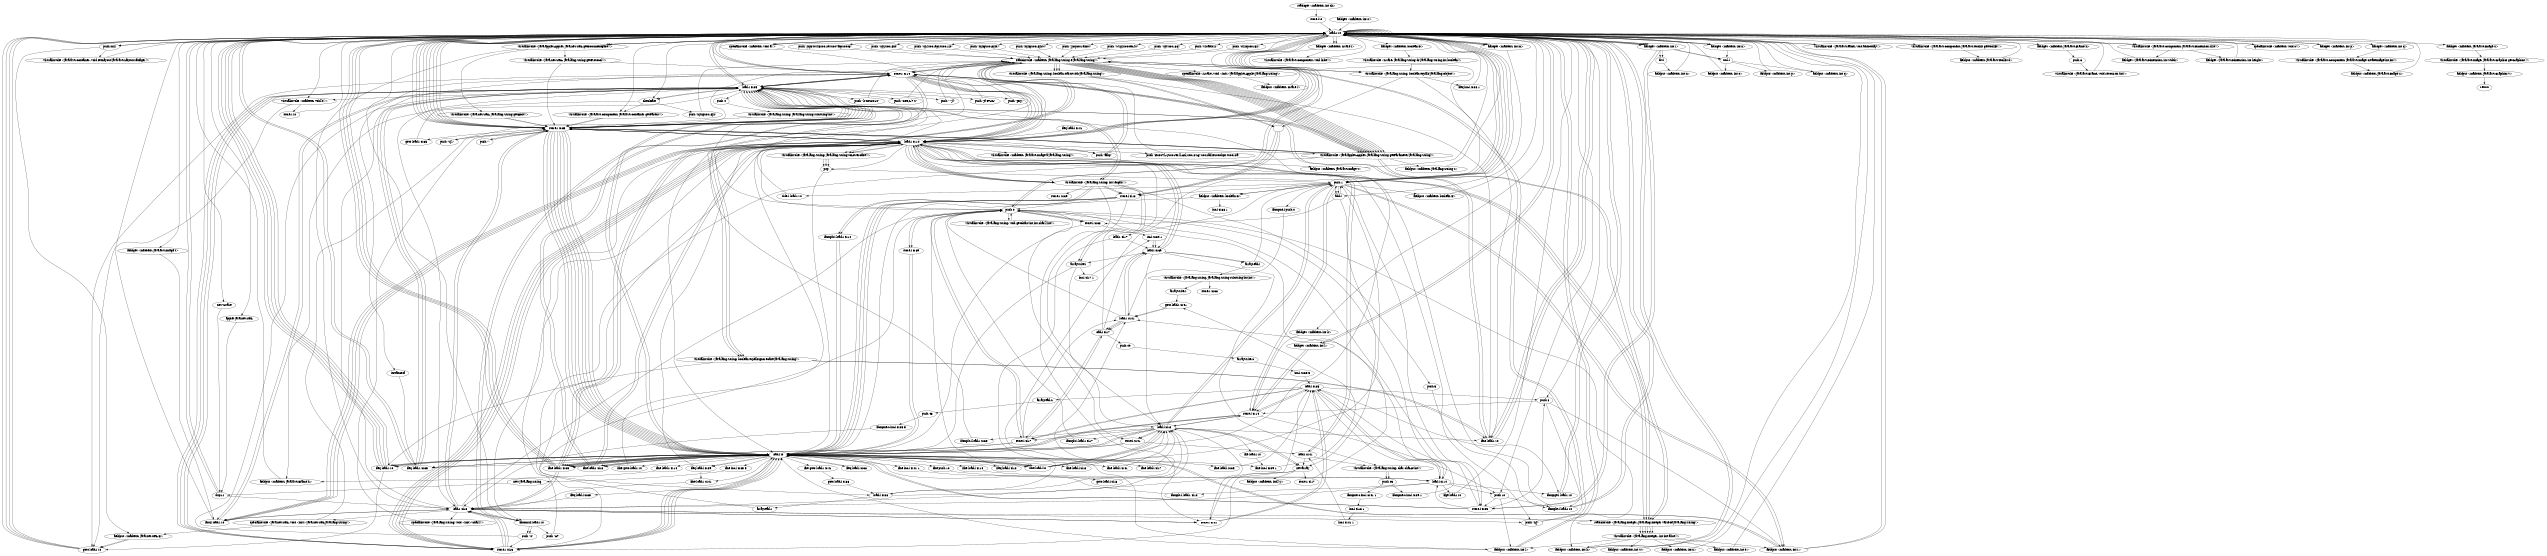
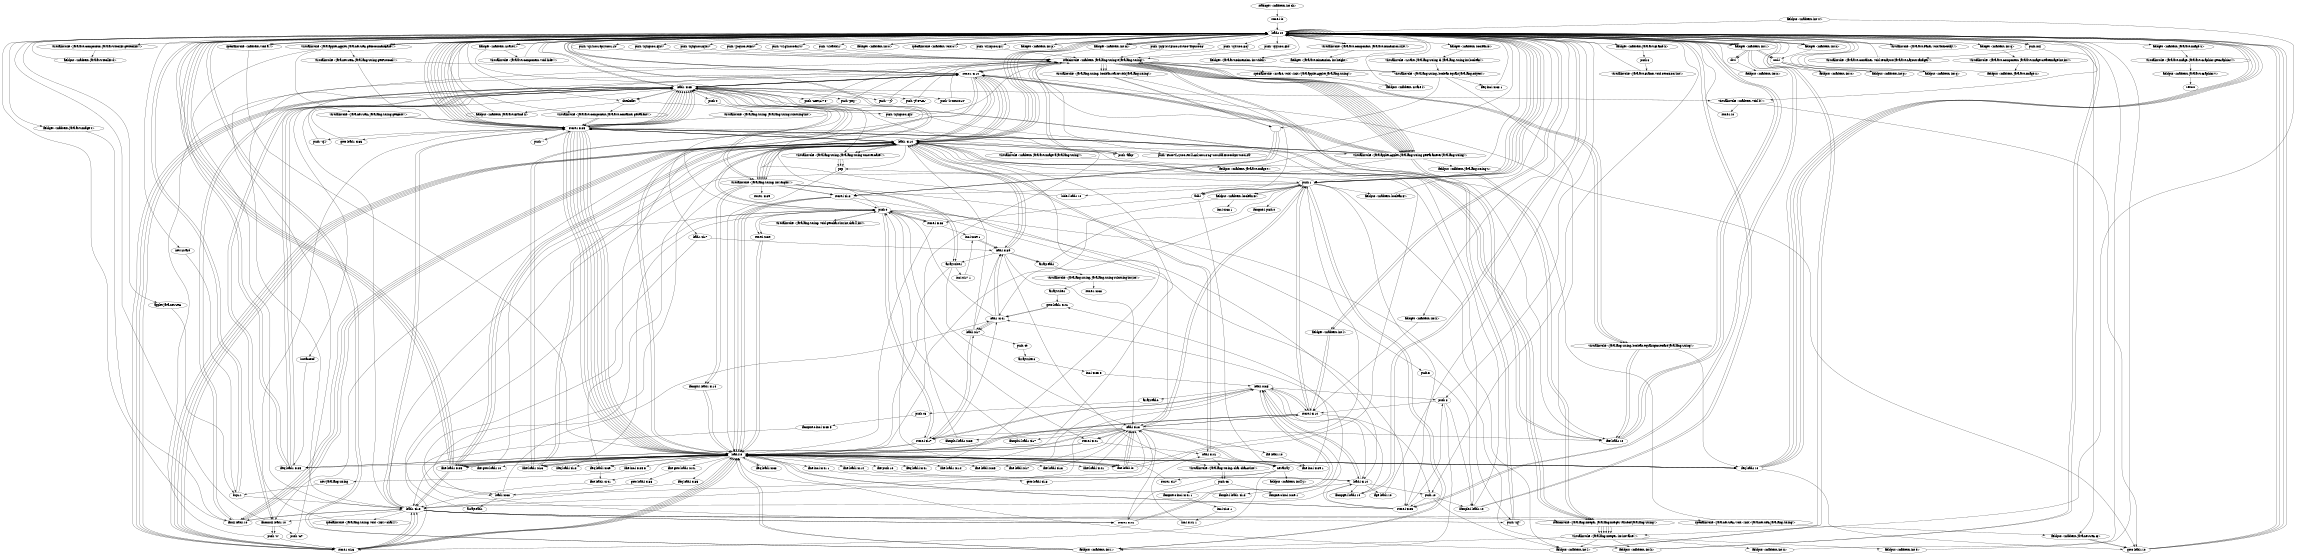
edge "load.r r0" -> "fieldget <madtext: int o>": added
edge "load.i i0" -> "ifeq load.i $r41": added
edge "ifne load.r $r14" -> "fieldput <madtext: java.awt.Frame h>": now "ifne load.r $r14" -> "load.r $r14"
edge "virtualinvoke <java.lang.Integer: int intValue()>" -> "fieldput <madtext: int w>": reversed
